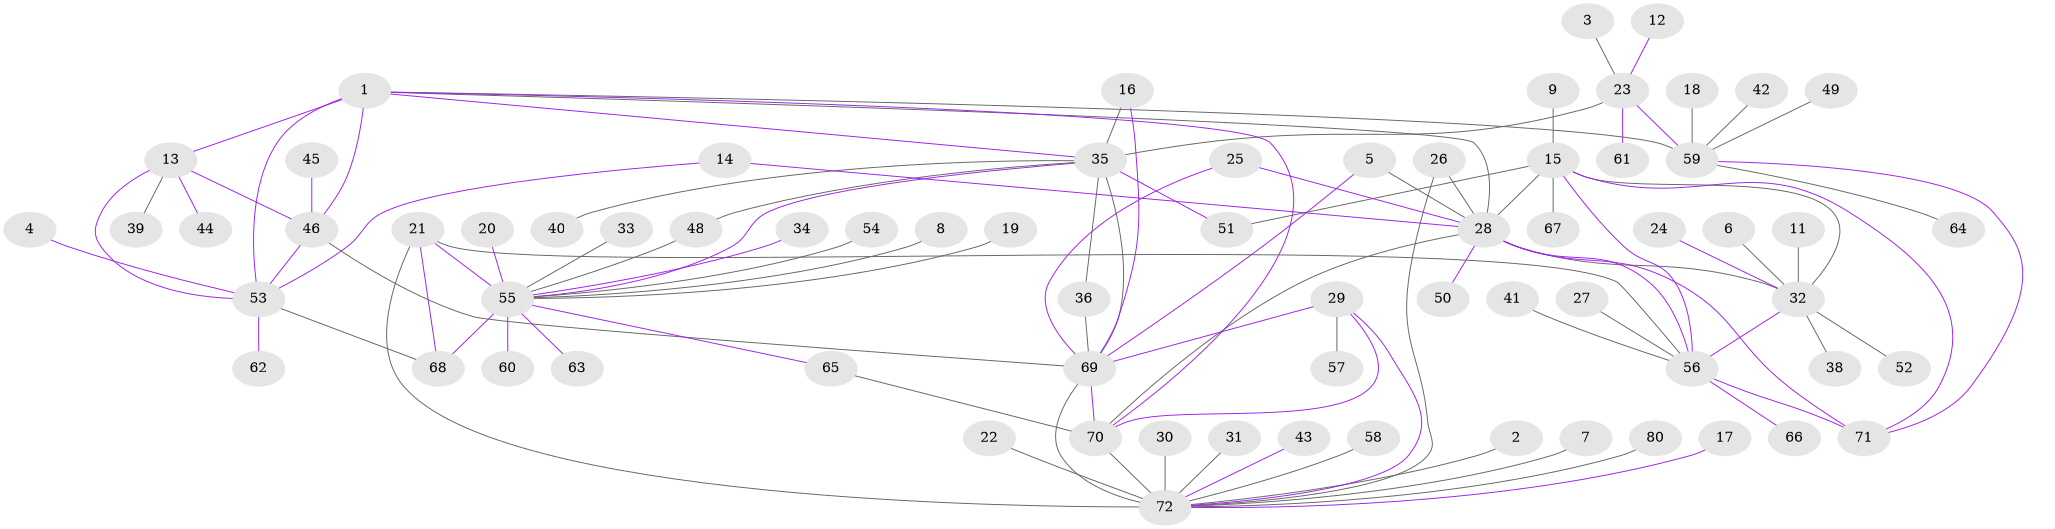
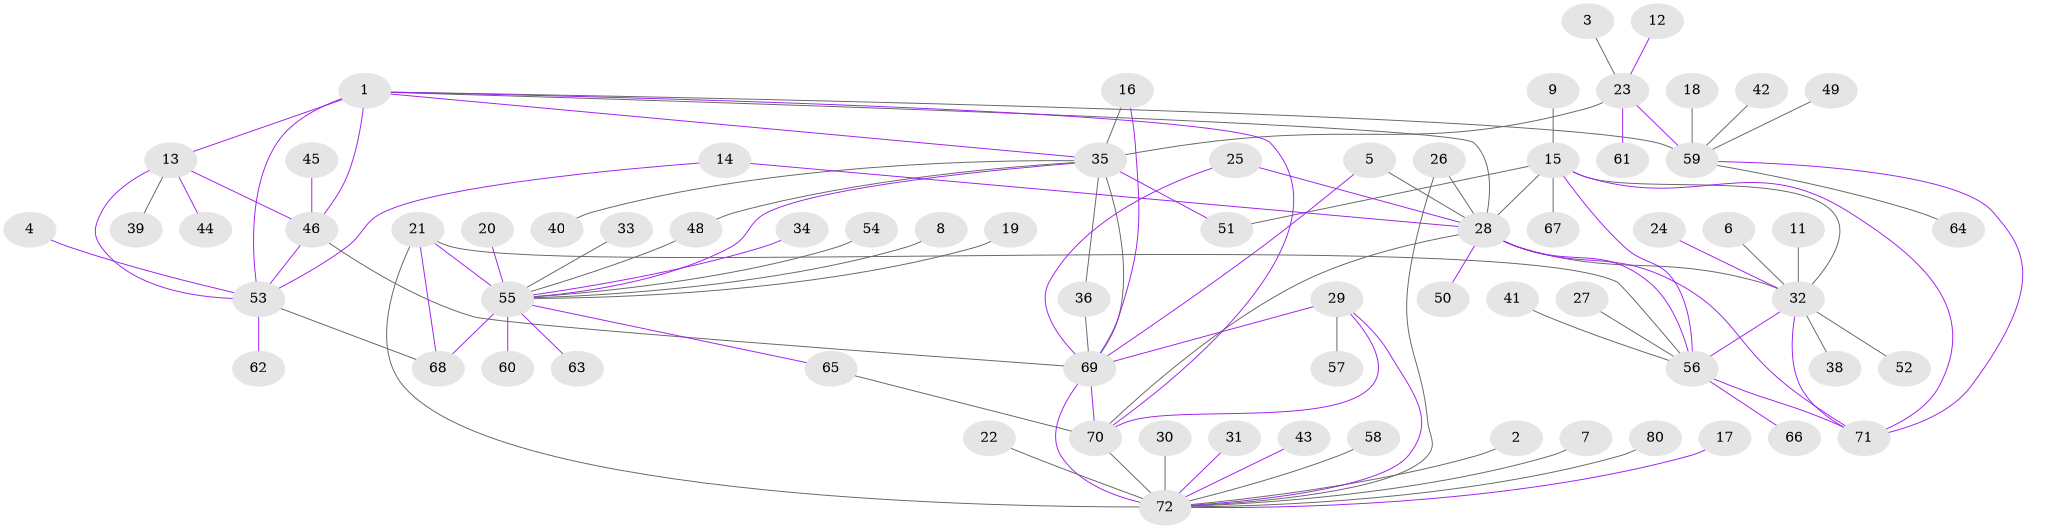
edge "32" -- "71": added
edge "69" -- "72": color gray40 -> purple
edge "31" -- "72": color gray40 -> purple
